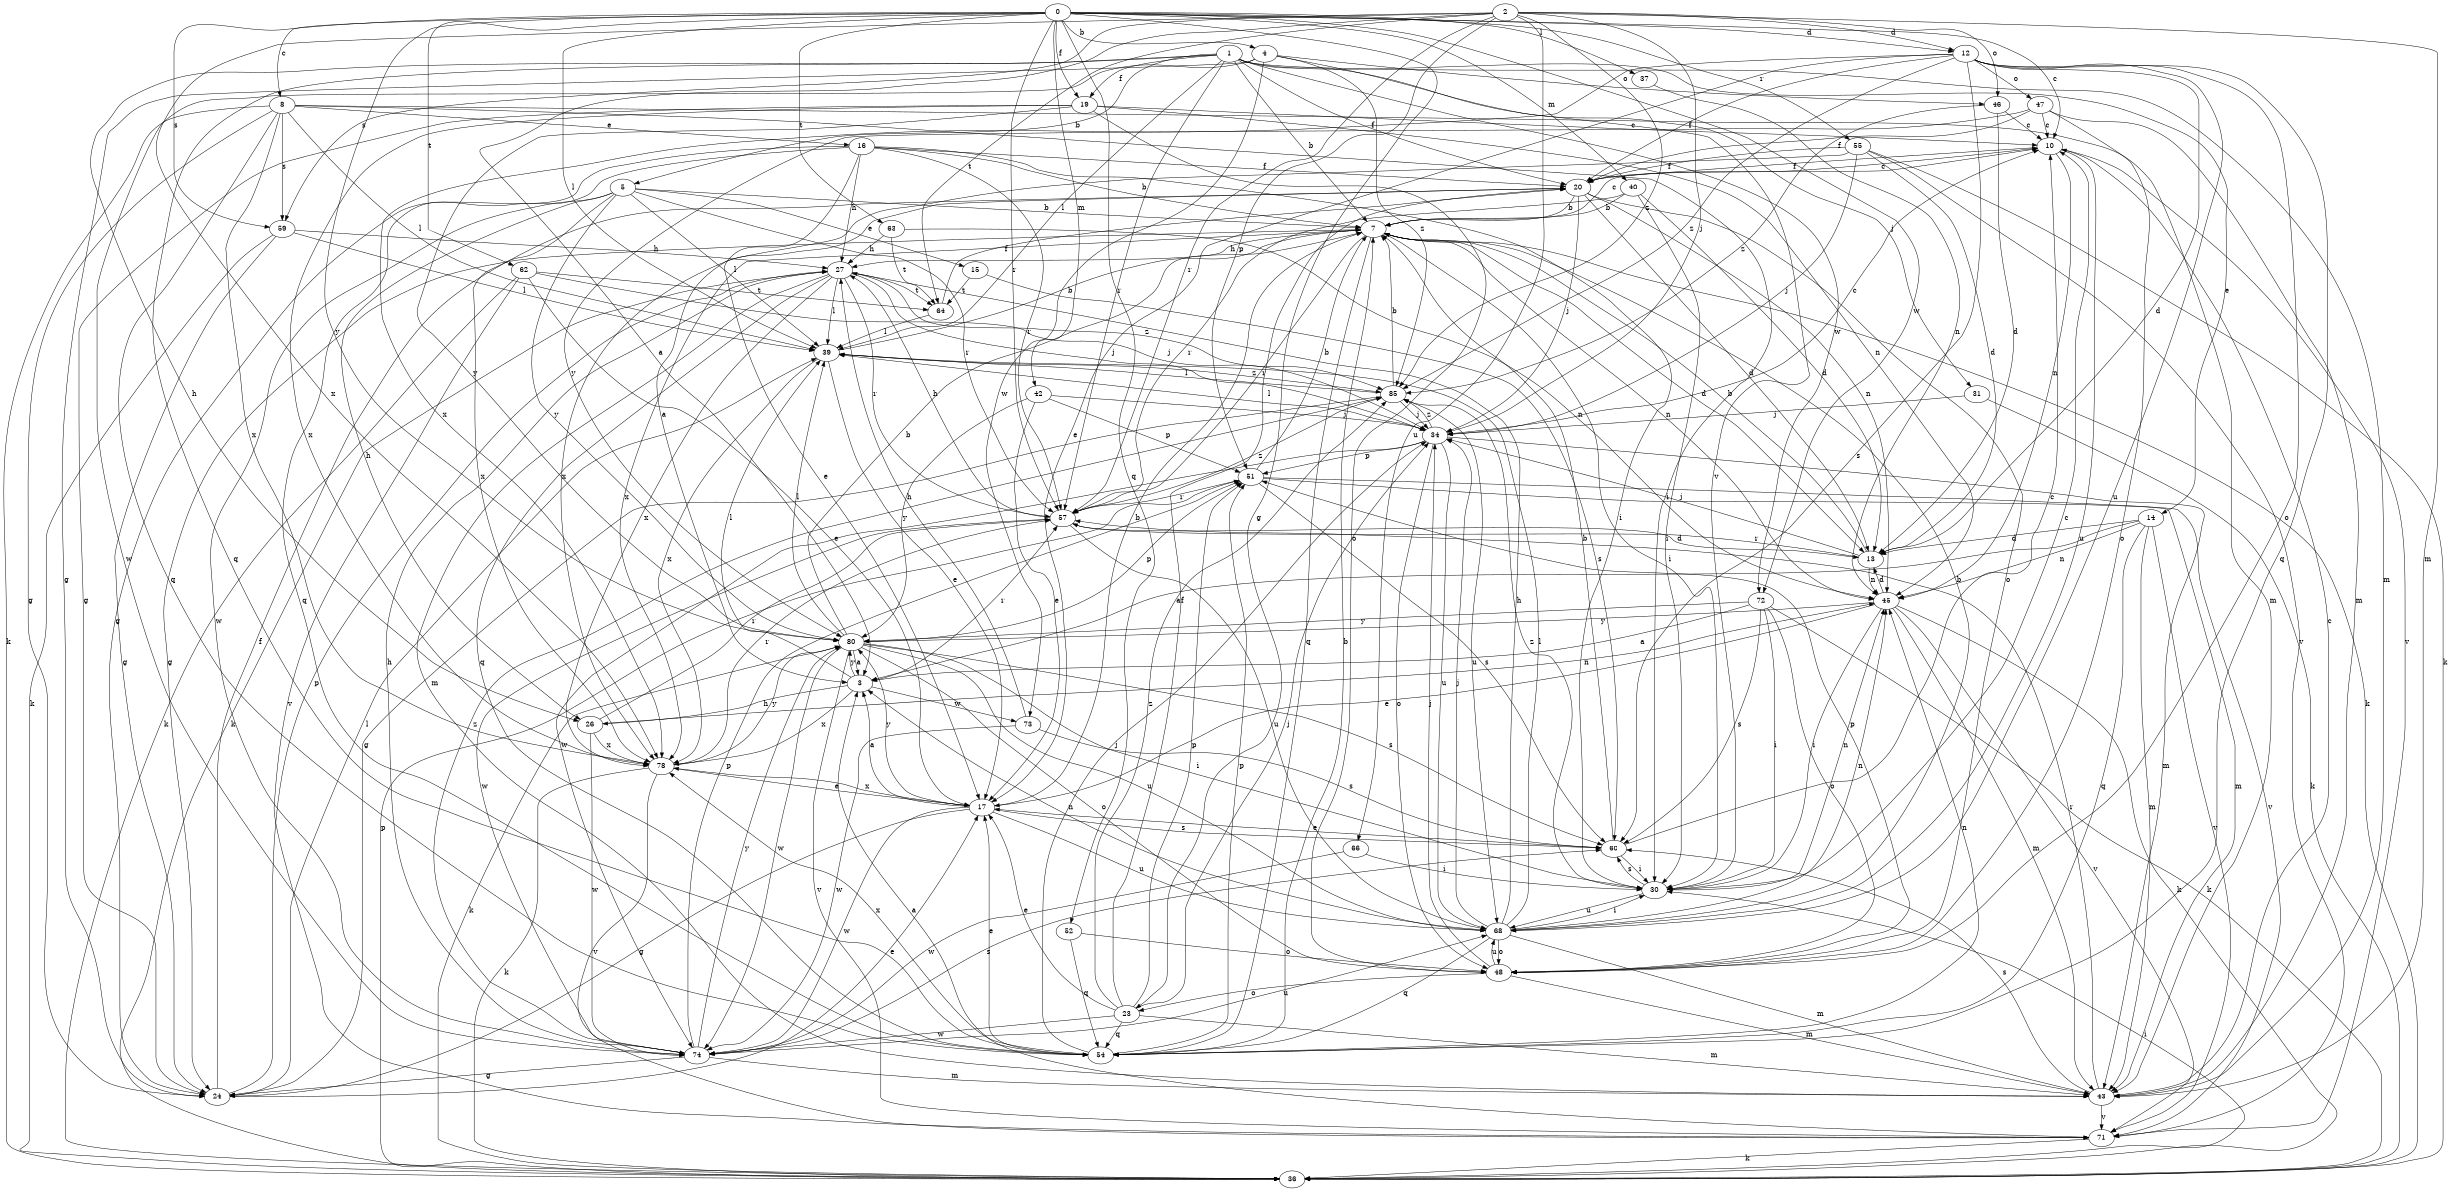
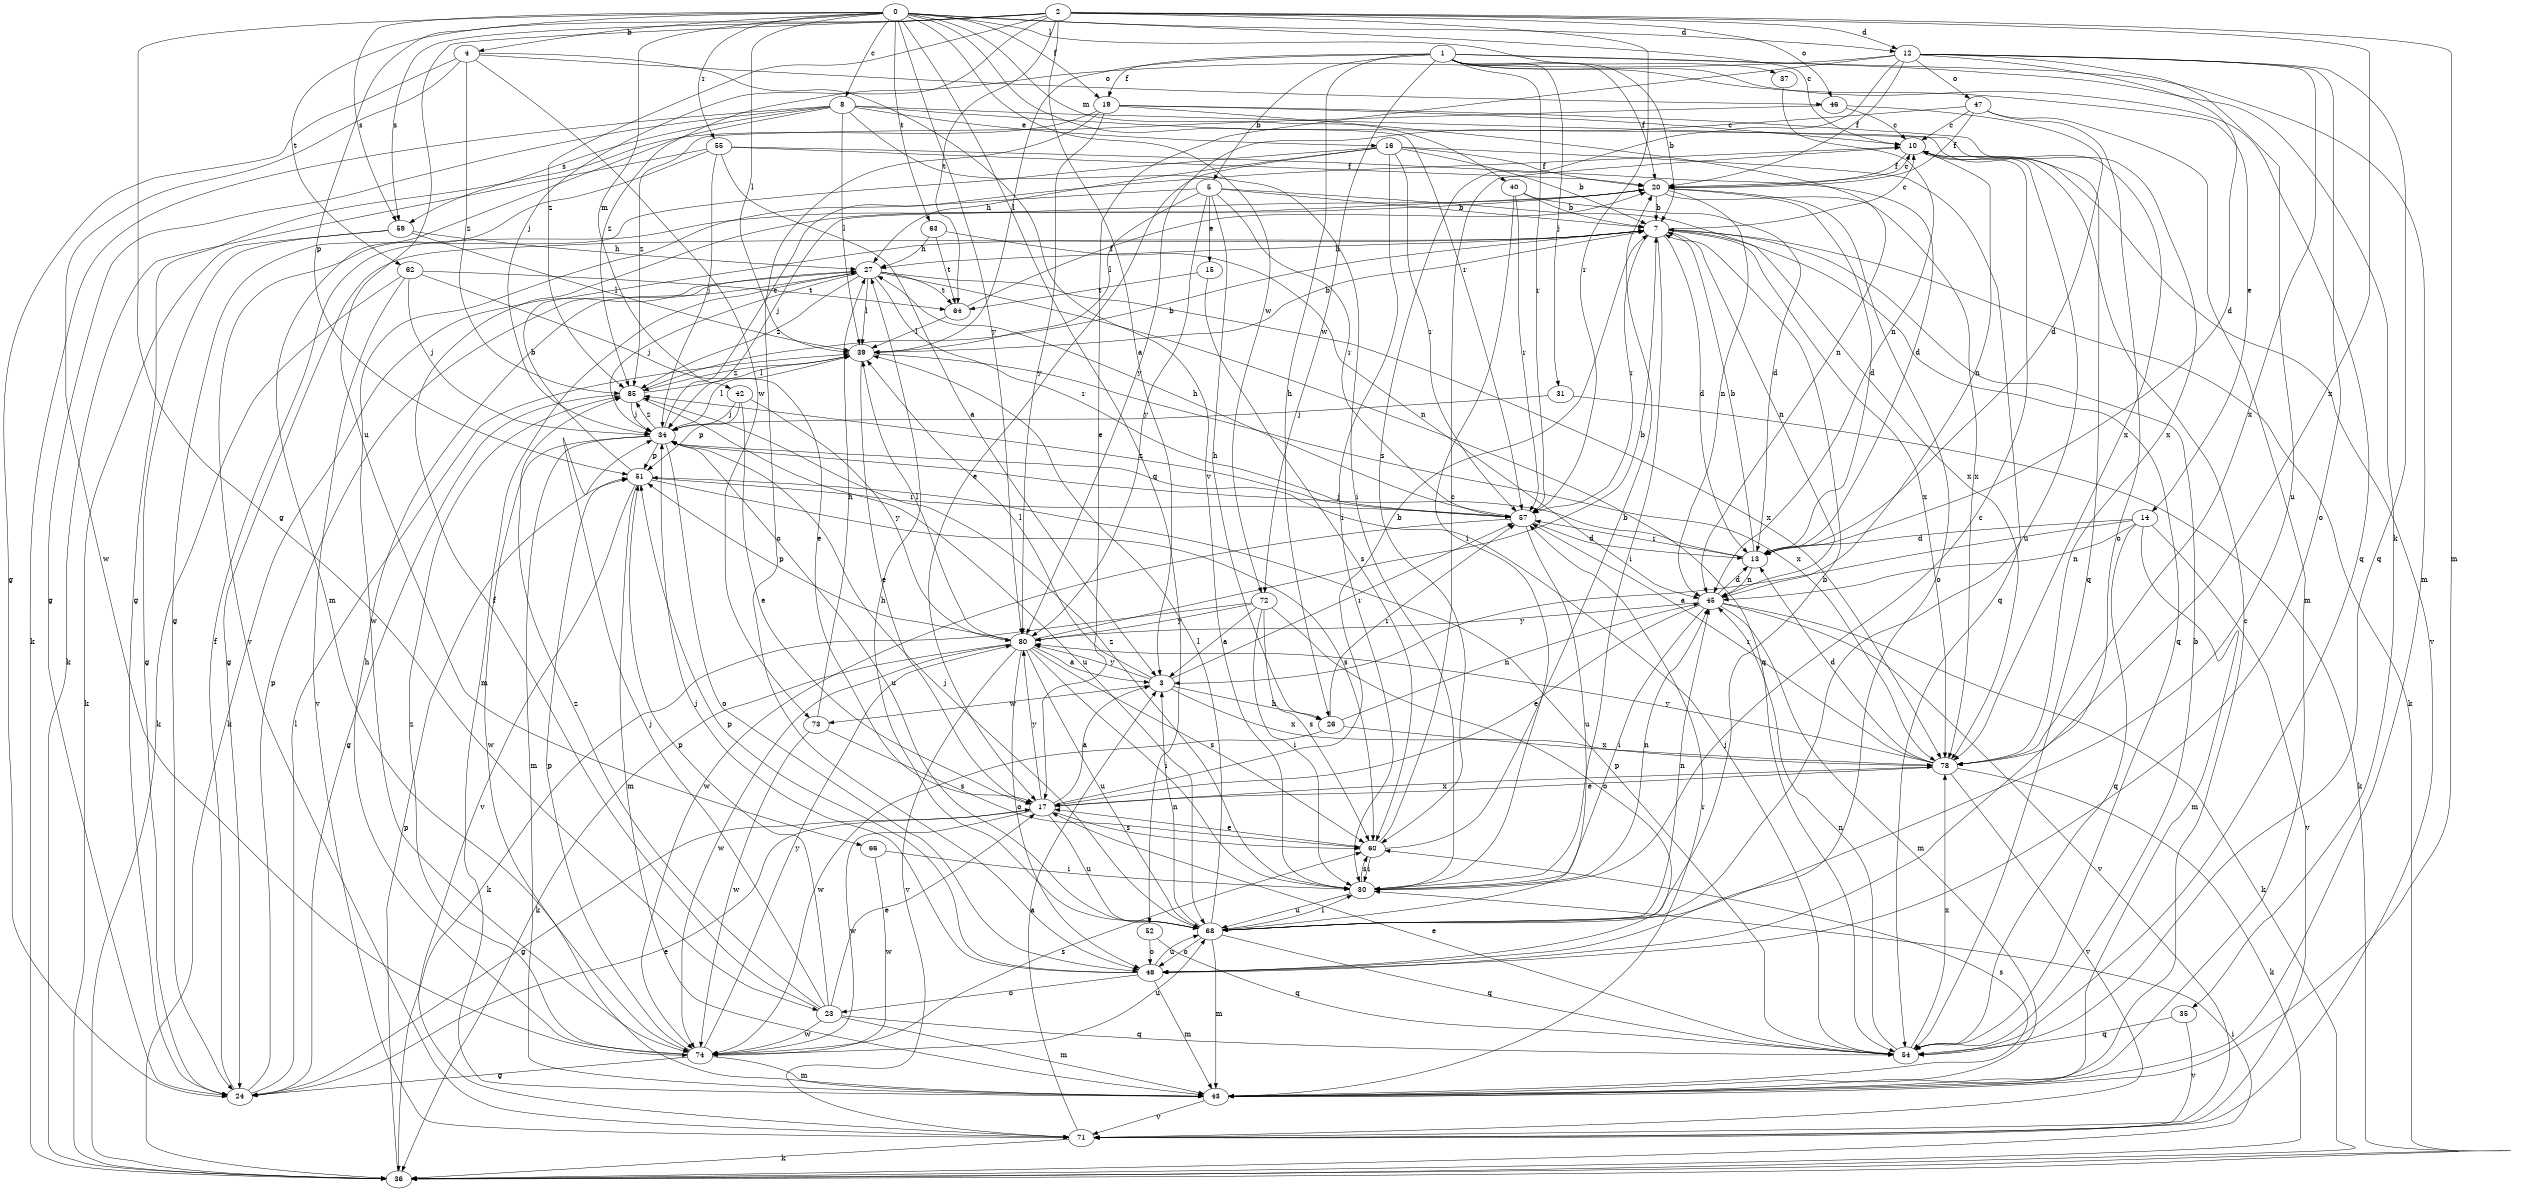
edge "60" -> "7": now "60" -> "20"
edge "78" -> "13": added, label "d"
node "35": added
